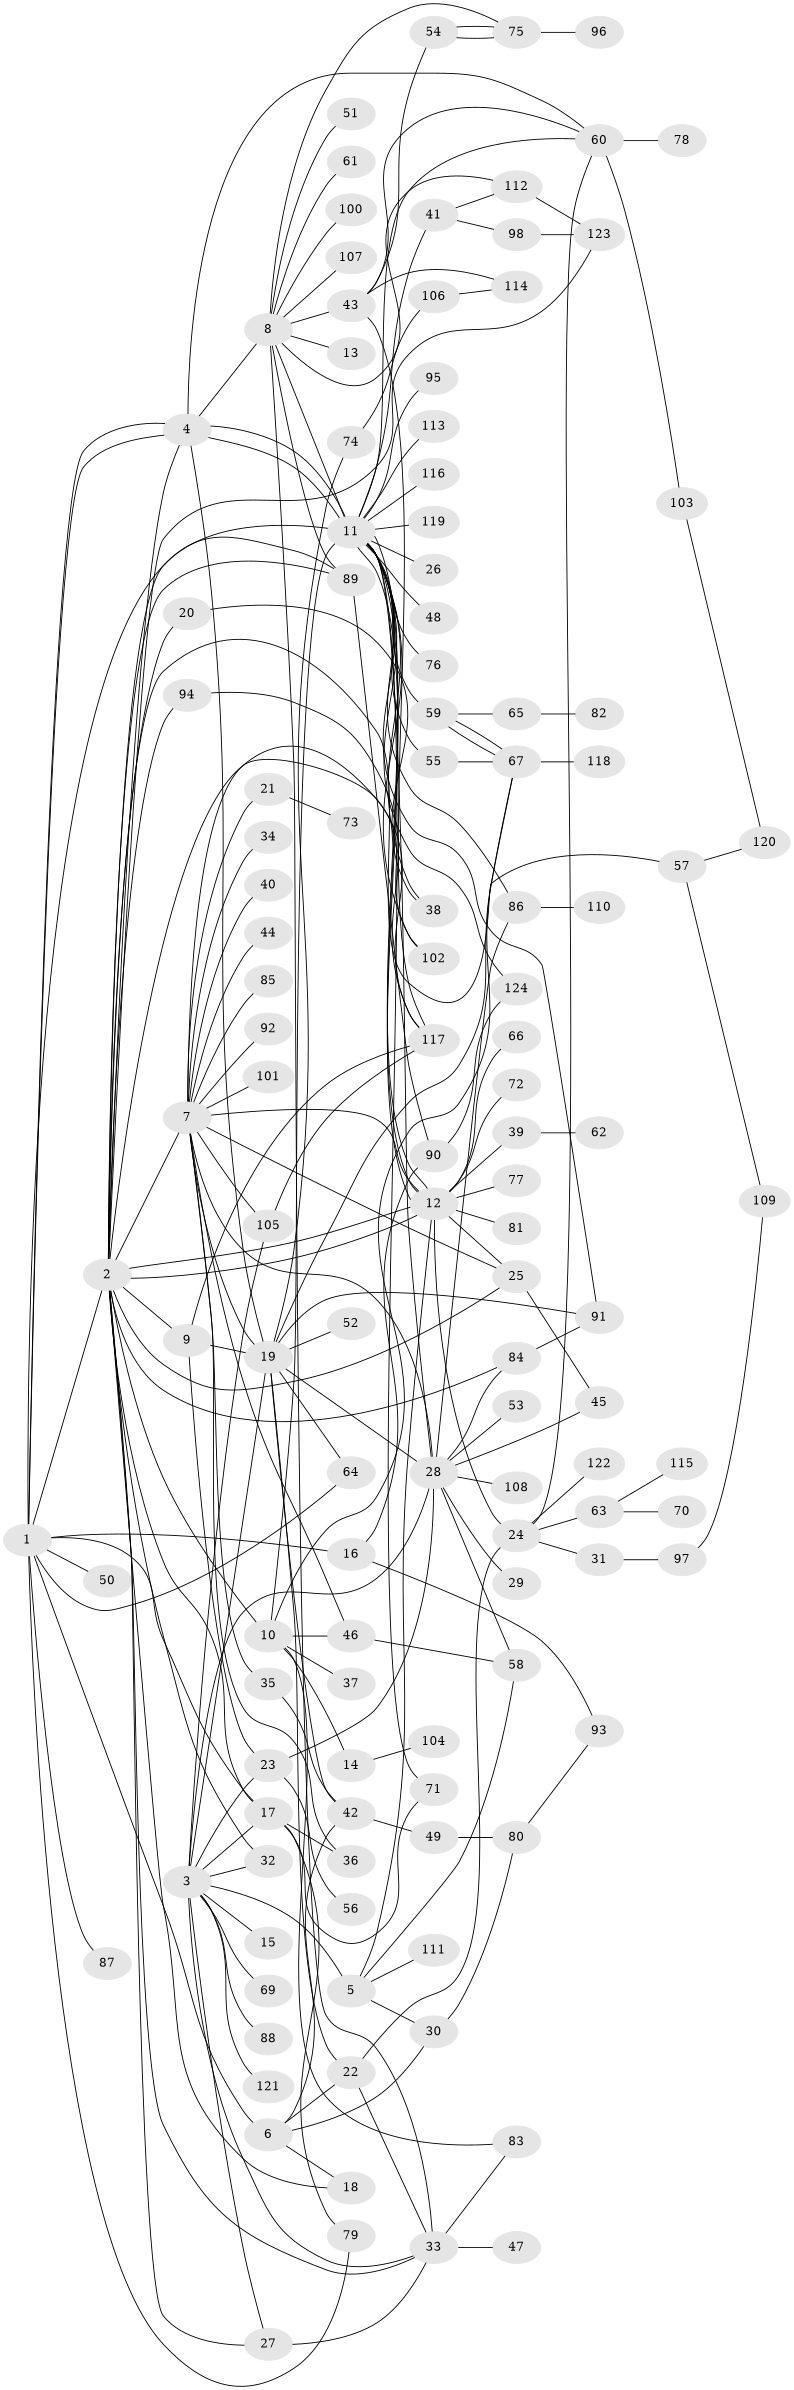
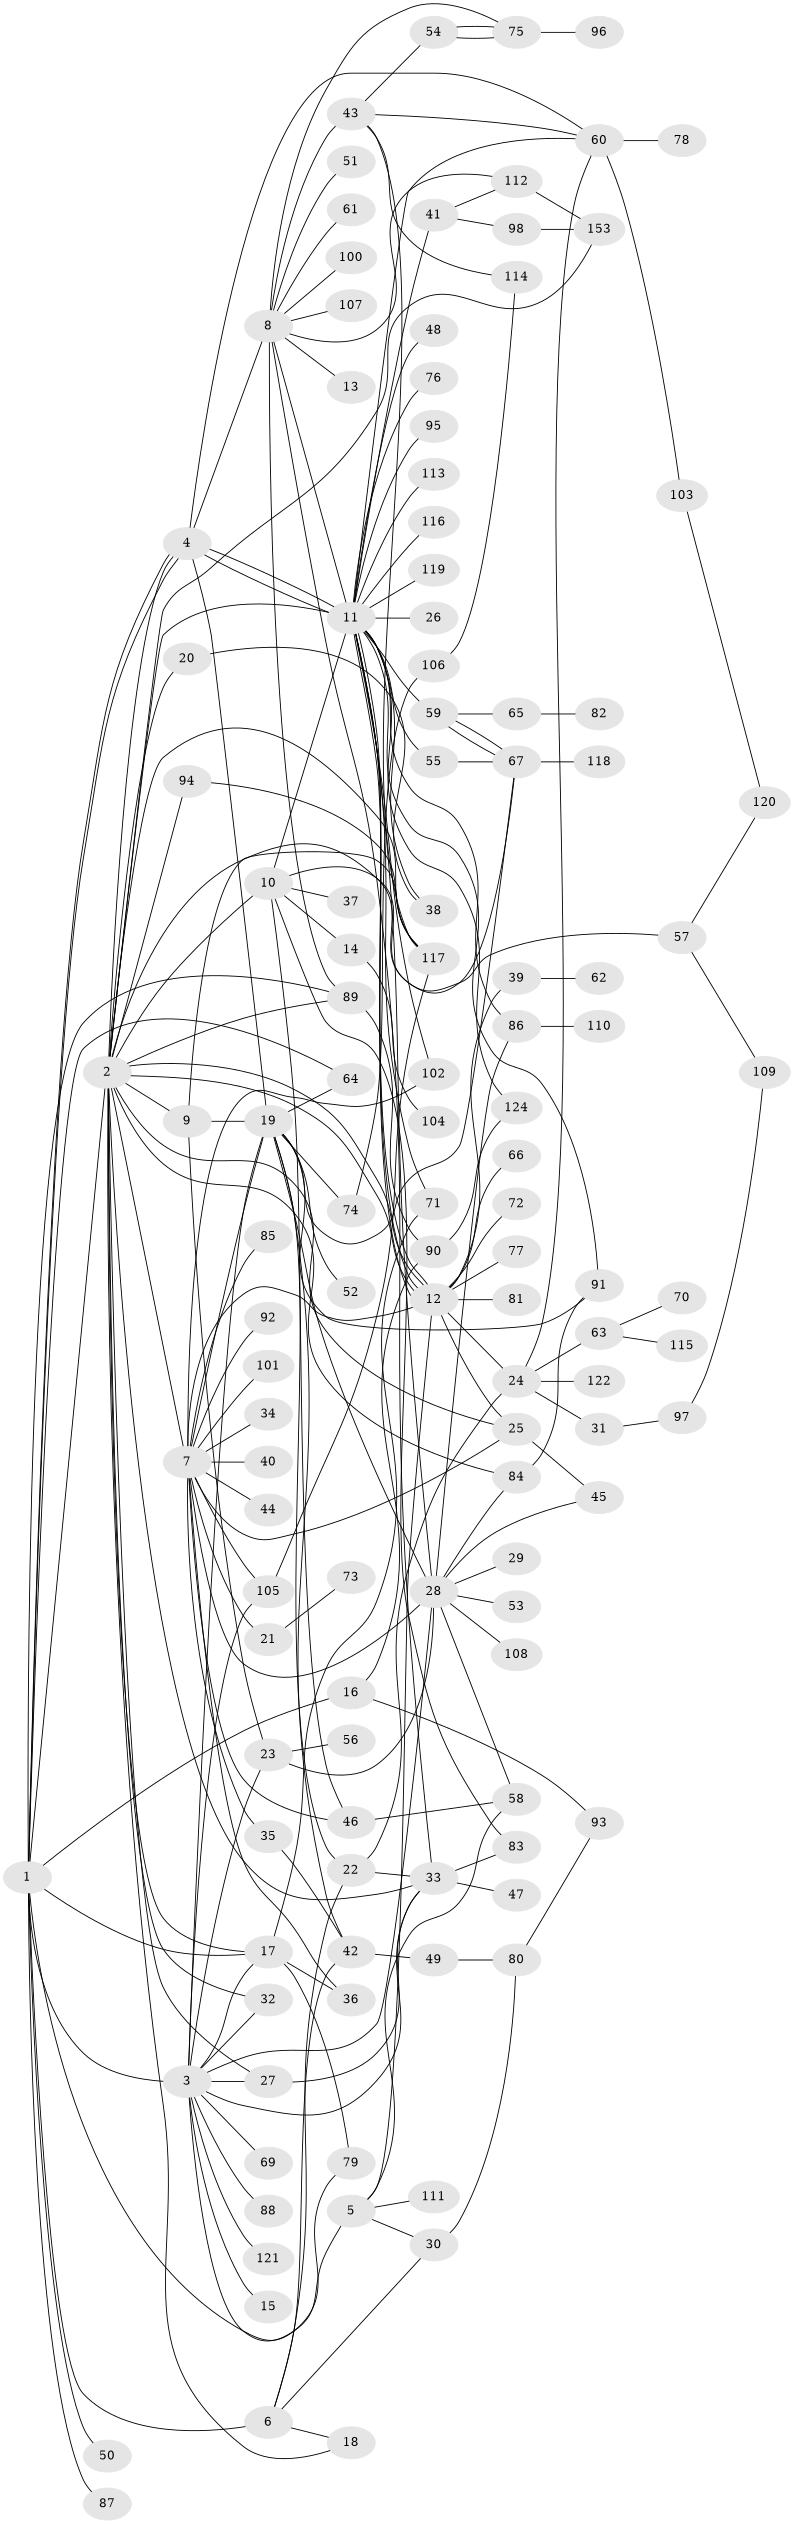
node "123": label "123" -> "153"
edge "1" -- "3": added
